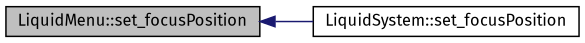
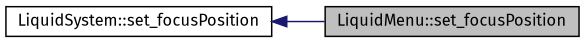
edge "LiquidSystem::set_focusPosition" -> "LiquidMenu::set_focusPosition": reversed
